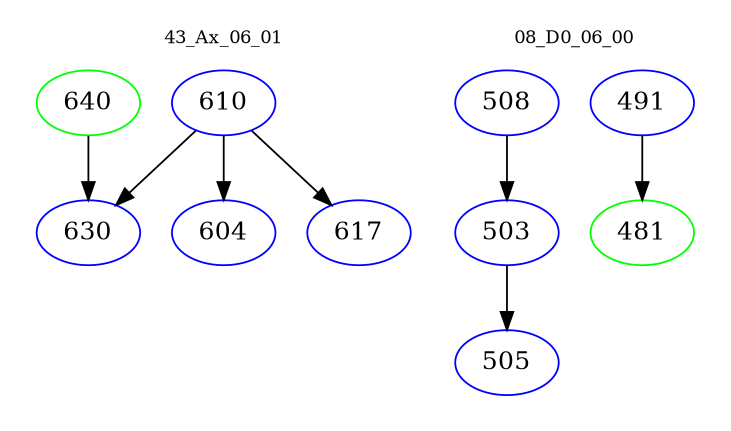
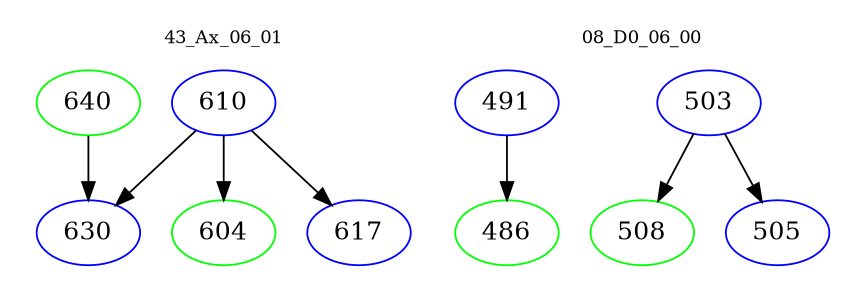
node "508": color blue -> green
edge "508" -> "503": reversed
node "604": color blue -> green
node "481": label "481" -> "486"
